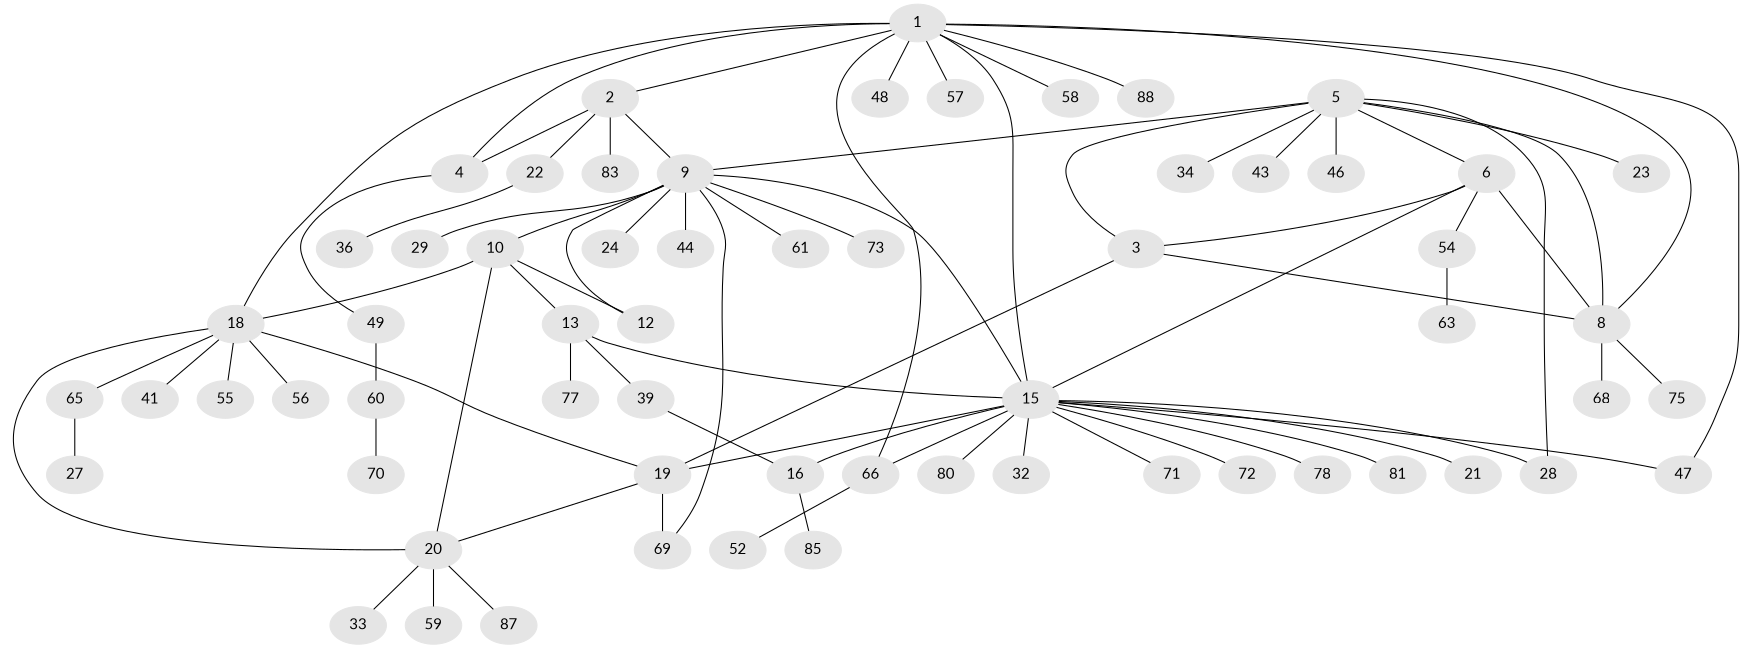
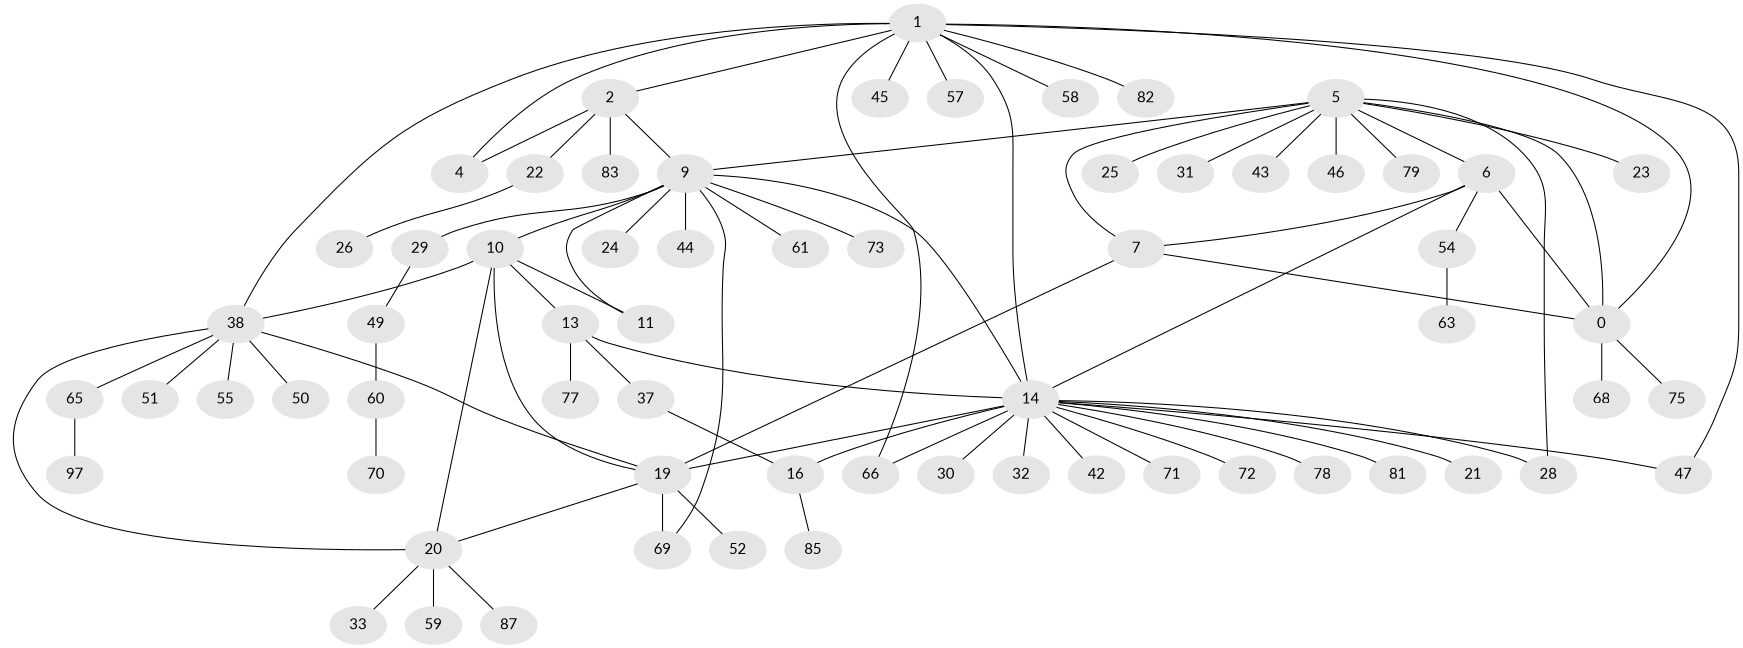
node "48": label "48" -> "45"
node "88": label "88" -> "82"
node "25": added
node "34": label "34" -> "31"
node "79": added
edge "4" -- "49": now "29" -- "49"
node "36": label "36" -> "26"
node "3": label "3" -> "7"
node "18": label "18" -> "38"
node "12": label "12" -> "11"
node "8": label "8" -> "0"
node "41": label "41" -> "51"
node "56": label "56" -> "50"
node "39": label "39" -> "37"
node "15": label "15" -> "14"
edge "10" -- "19": added
node "27": label "27" -> "97"
node "80": label "80" -> "30"
node "42": added
edge "66" -- "52": now "19" -- "52"
